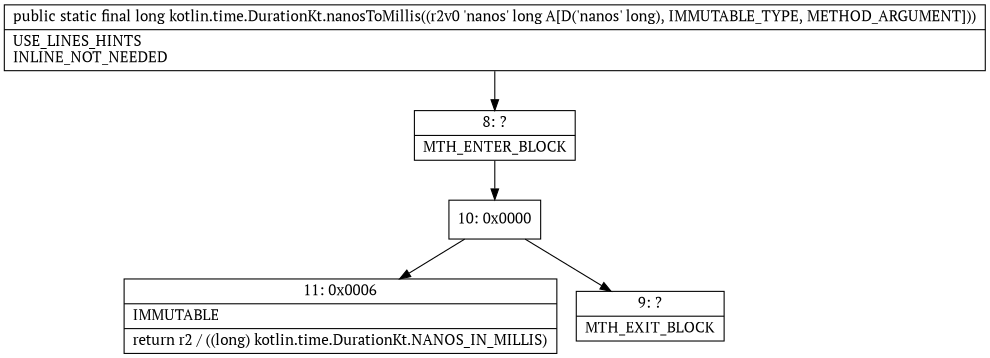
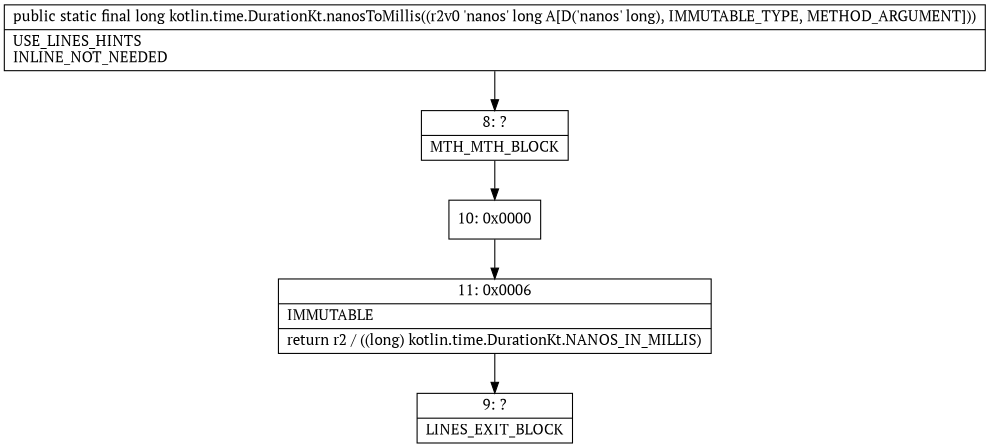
node "8: ?": text "MTH_ENTER_BLOCK" -> "MTH_MTH_BLOCK"
edge "10: 0x0000" -> "9: ?": now "11: 0x0006" -> "9: ?"
node "9: ?": text "MTH_EXIT_BLOCK" -> "LINES_EXIT_BLOCK"
